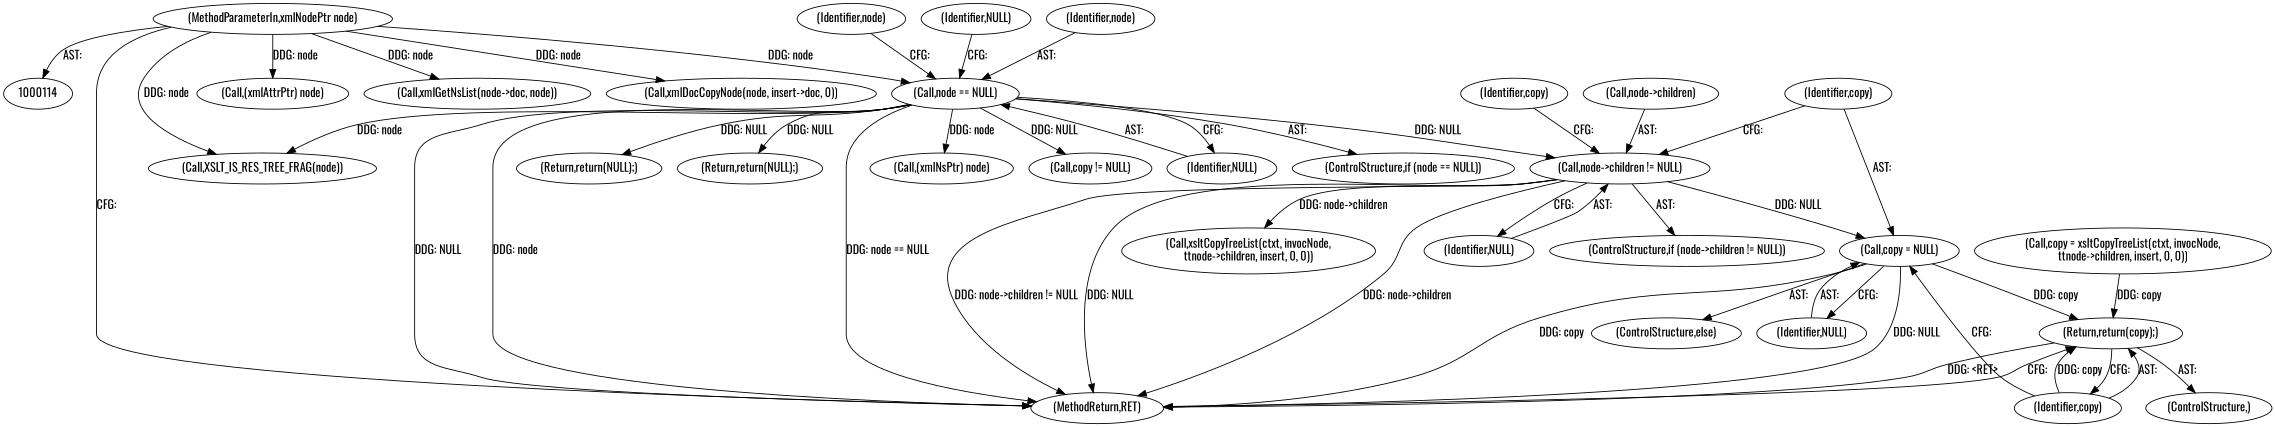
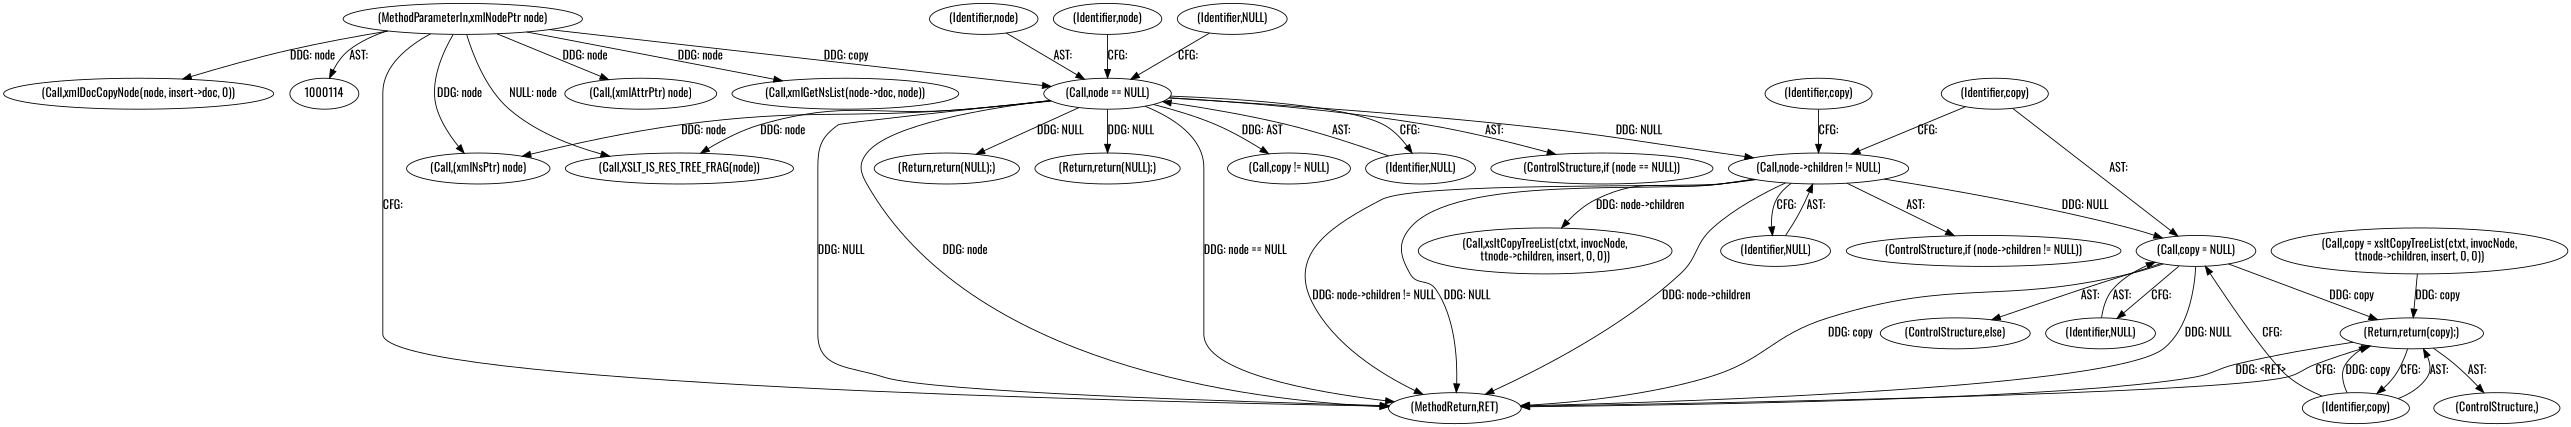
edge "(MethodParameterIn,xmlNodePtr node)" -> "(Call,node == NULL)": label "DDG: node" -> "DDG: copy"
edge "(MethodParameterIn,xmlNodePtr node)" -> "(Call,(xmlNsPtr) node)": added, label "DDG: node"
edge "(MethodParameterIn,xmlNodePtr node)" -> "(Call,XSLT_IS_RES_TREE_FRAG(node))": label "DDG: node" -> "NULL: node"
node "(Call,node->children)": removed
edge "(Call,node == NULL)" -> "(Call,copy != NULL)": label "DDG: NULL" -> "DDG: AST"
